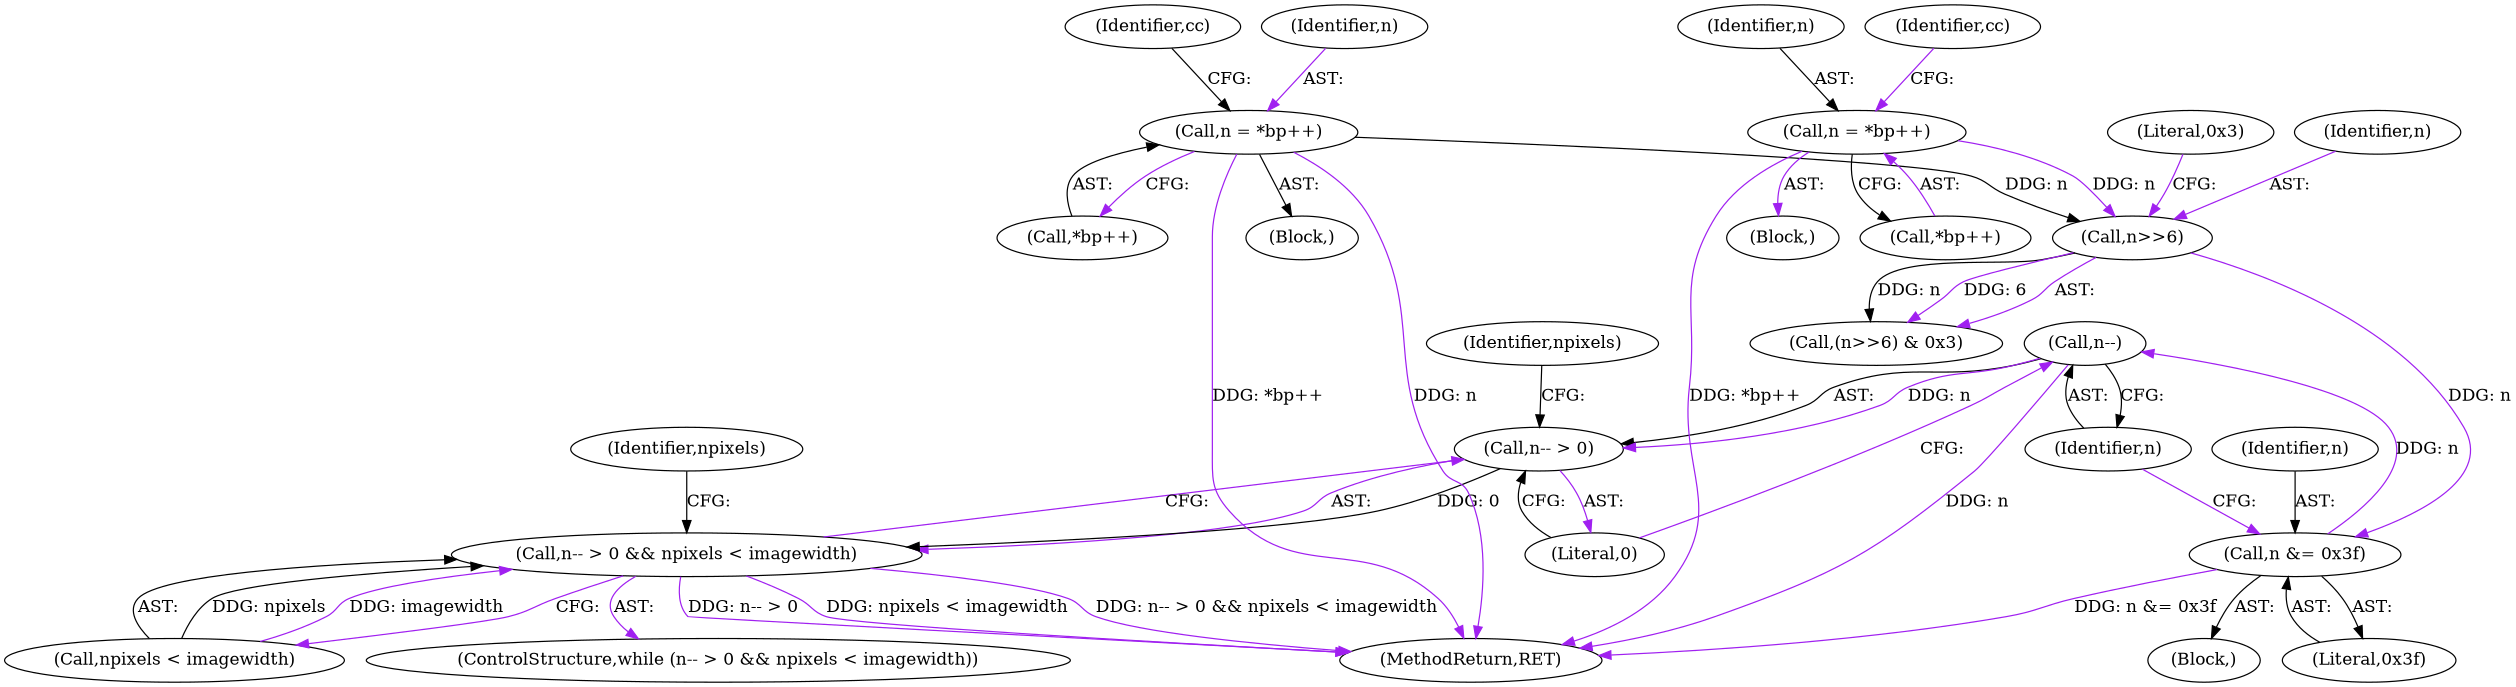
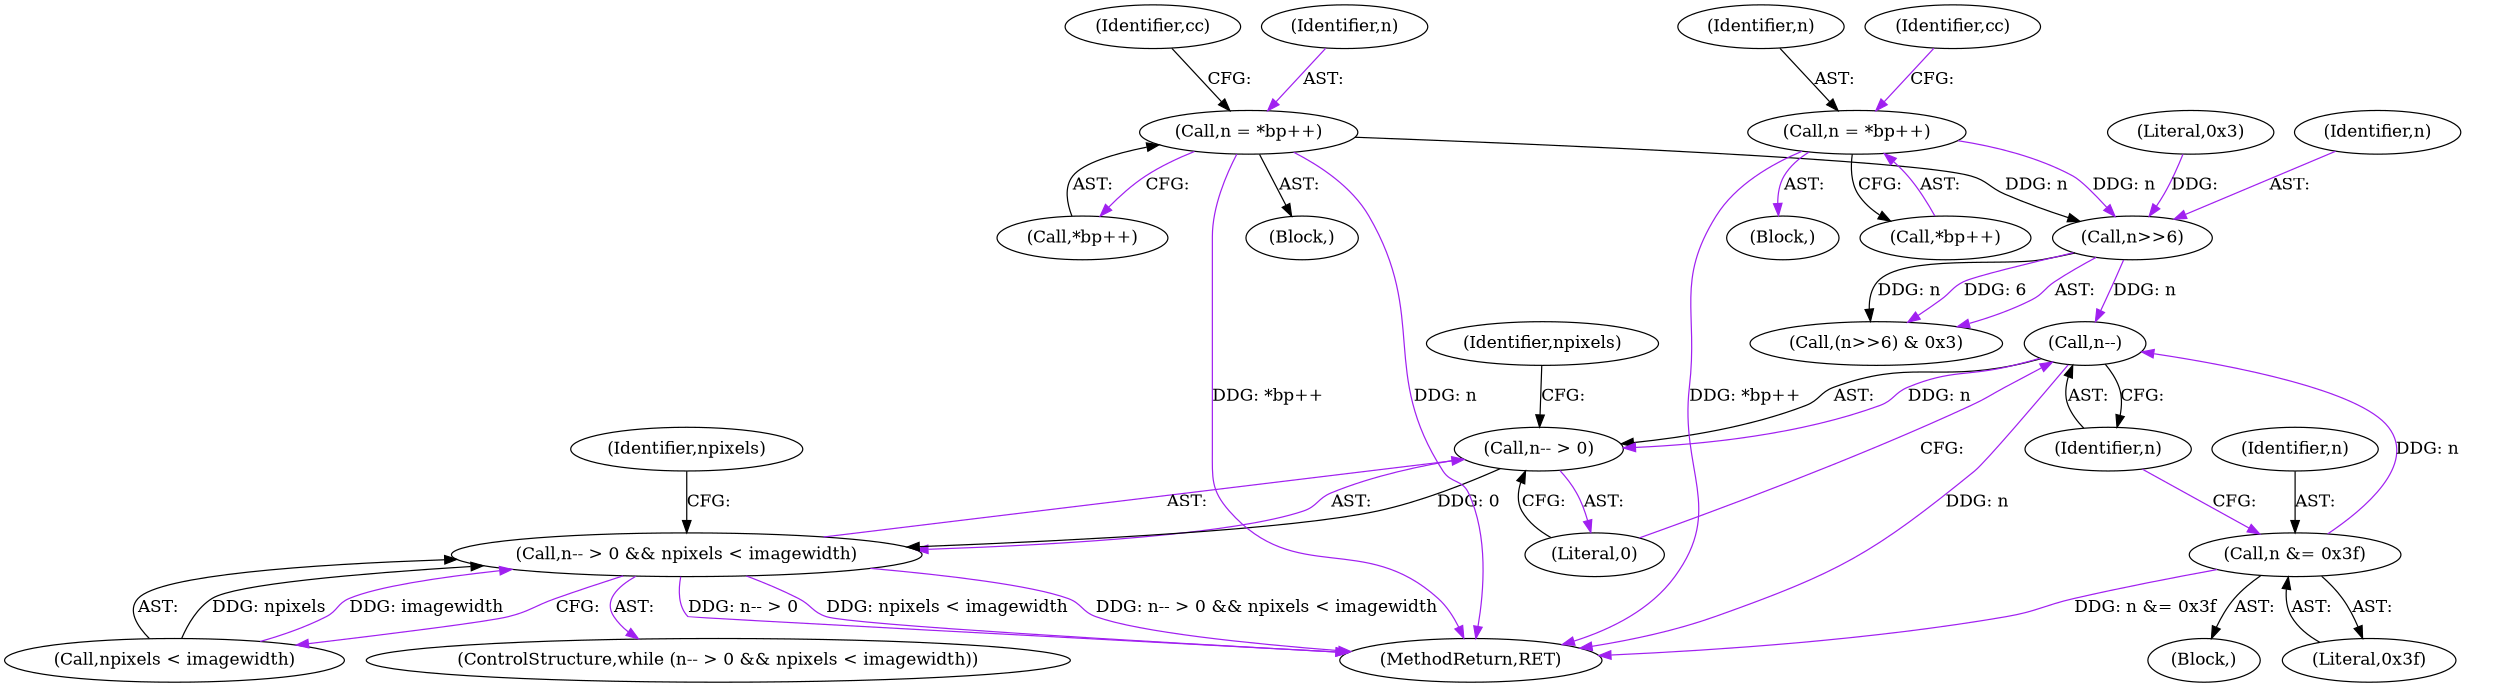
edge "(Literal,0x3)" -> "(Call,n>>6)": label "CFG: " -> "DDG: "
edge "(Call,n>>6)" -> "(Call,n &= 0x3f)": now "(Call,n>>6)" -> "(Call,n--)"
edge "(Call,n-- > 0 && npixels < imagewidth)" -> "(Call,n-- > 0)": label "CFG: " -> "AST: "
